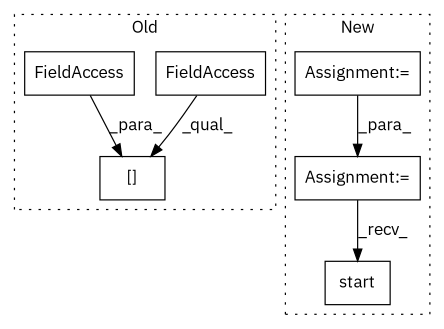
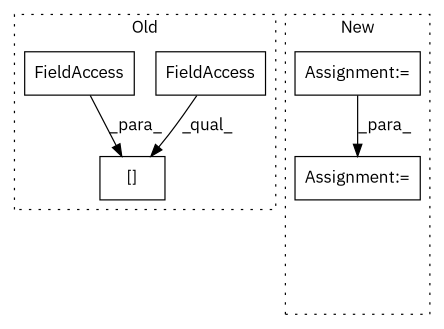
node "start": removed
